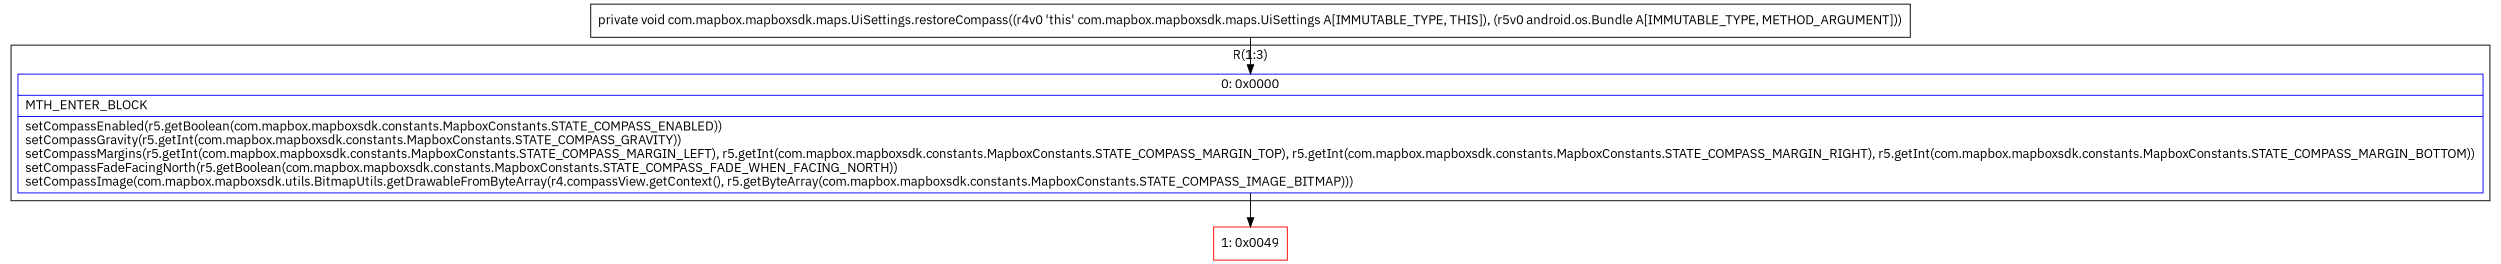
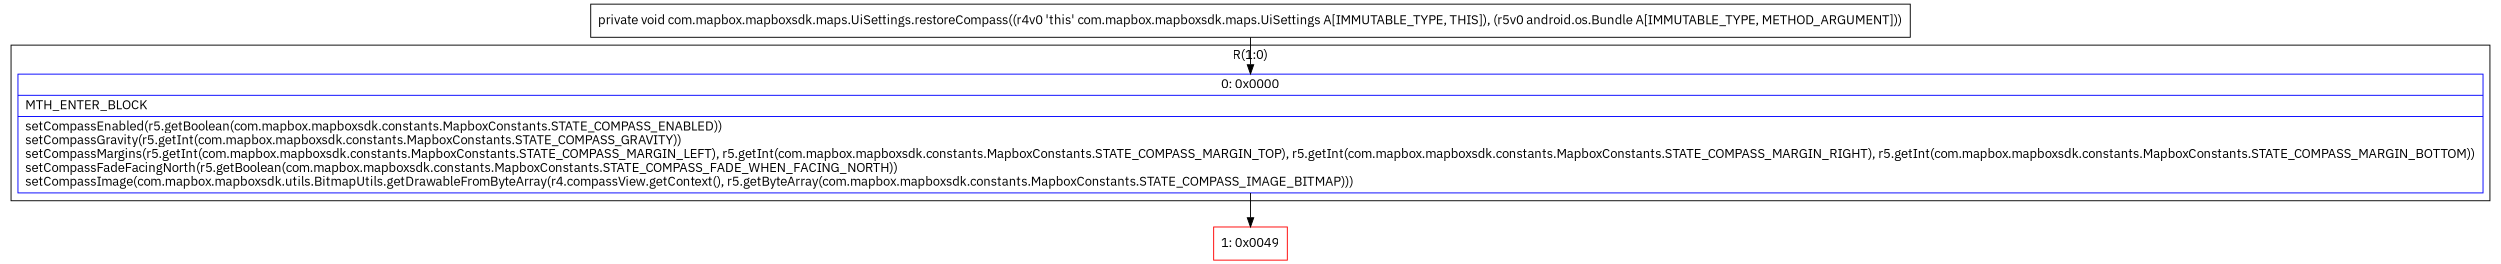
cluster "R(1:3)": label "R(1:3)" -> "R(1:0)"
